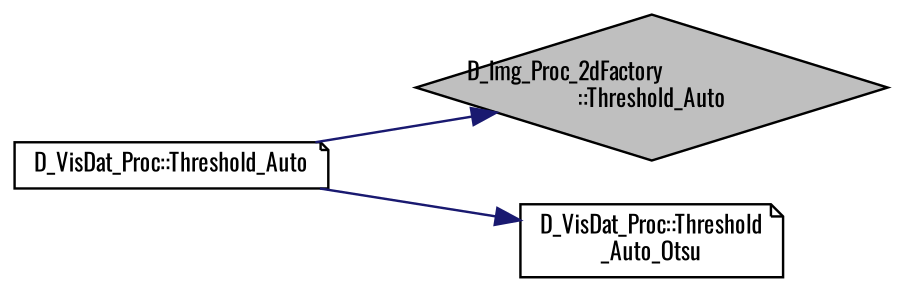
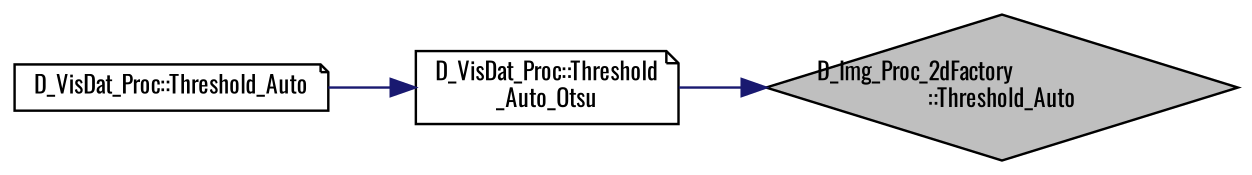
edge "D_VisDat_Proc::Threshold_Auto" -> "D_Img_Proc_2dFactory ::Threshold_Auto": now "D_VisDat_Proc::Threshold _Auto_Otsu" -> "D_Img_Proc_2dFactory ::Threshold_Auto"
